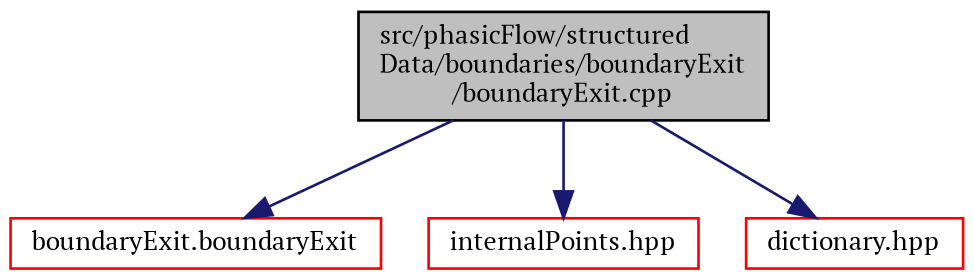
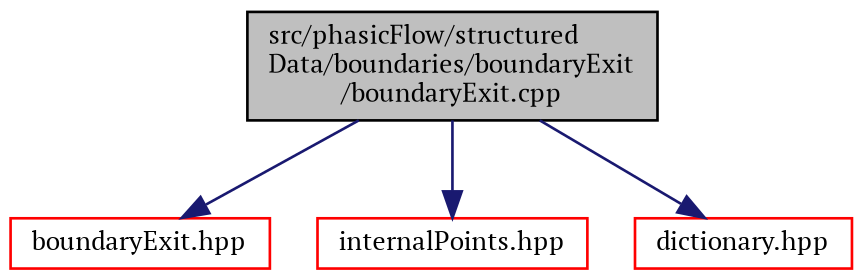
node "boundaryExit.boundaryExit": label "boundaryExit.boundaryExit" -> "boundaryExit.hpp"
